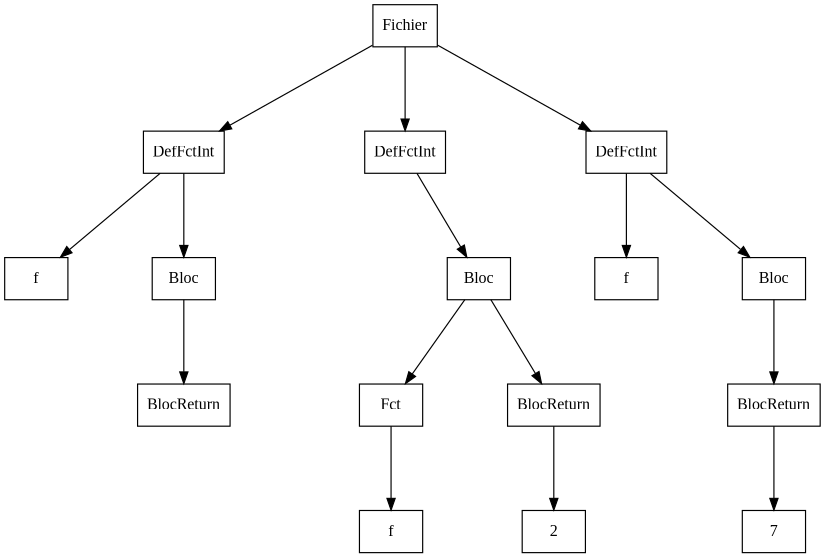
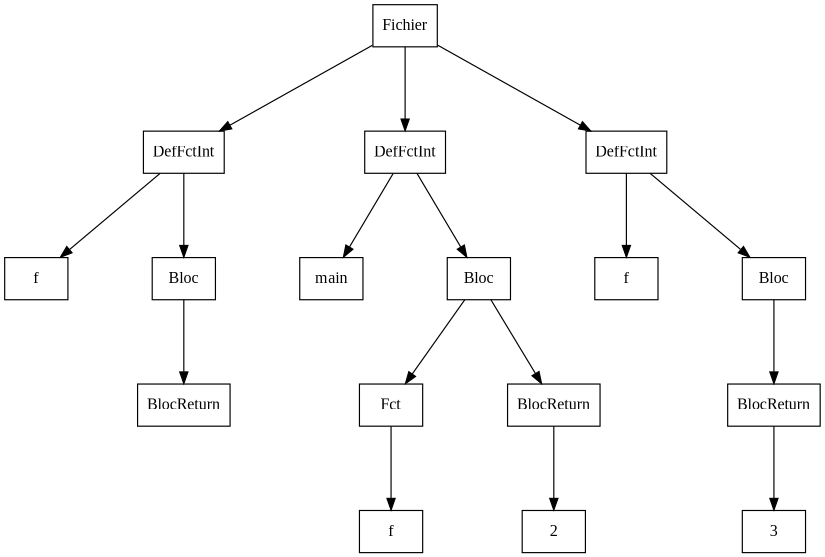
node "main": added
node "7": label "7" -> "3"
